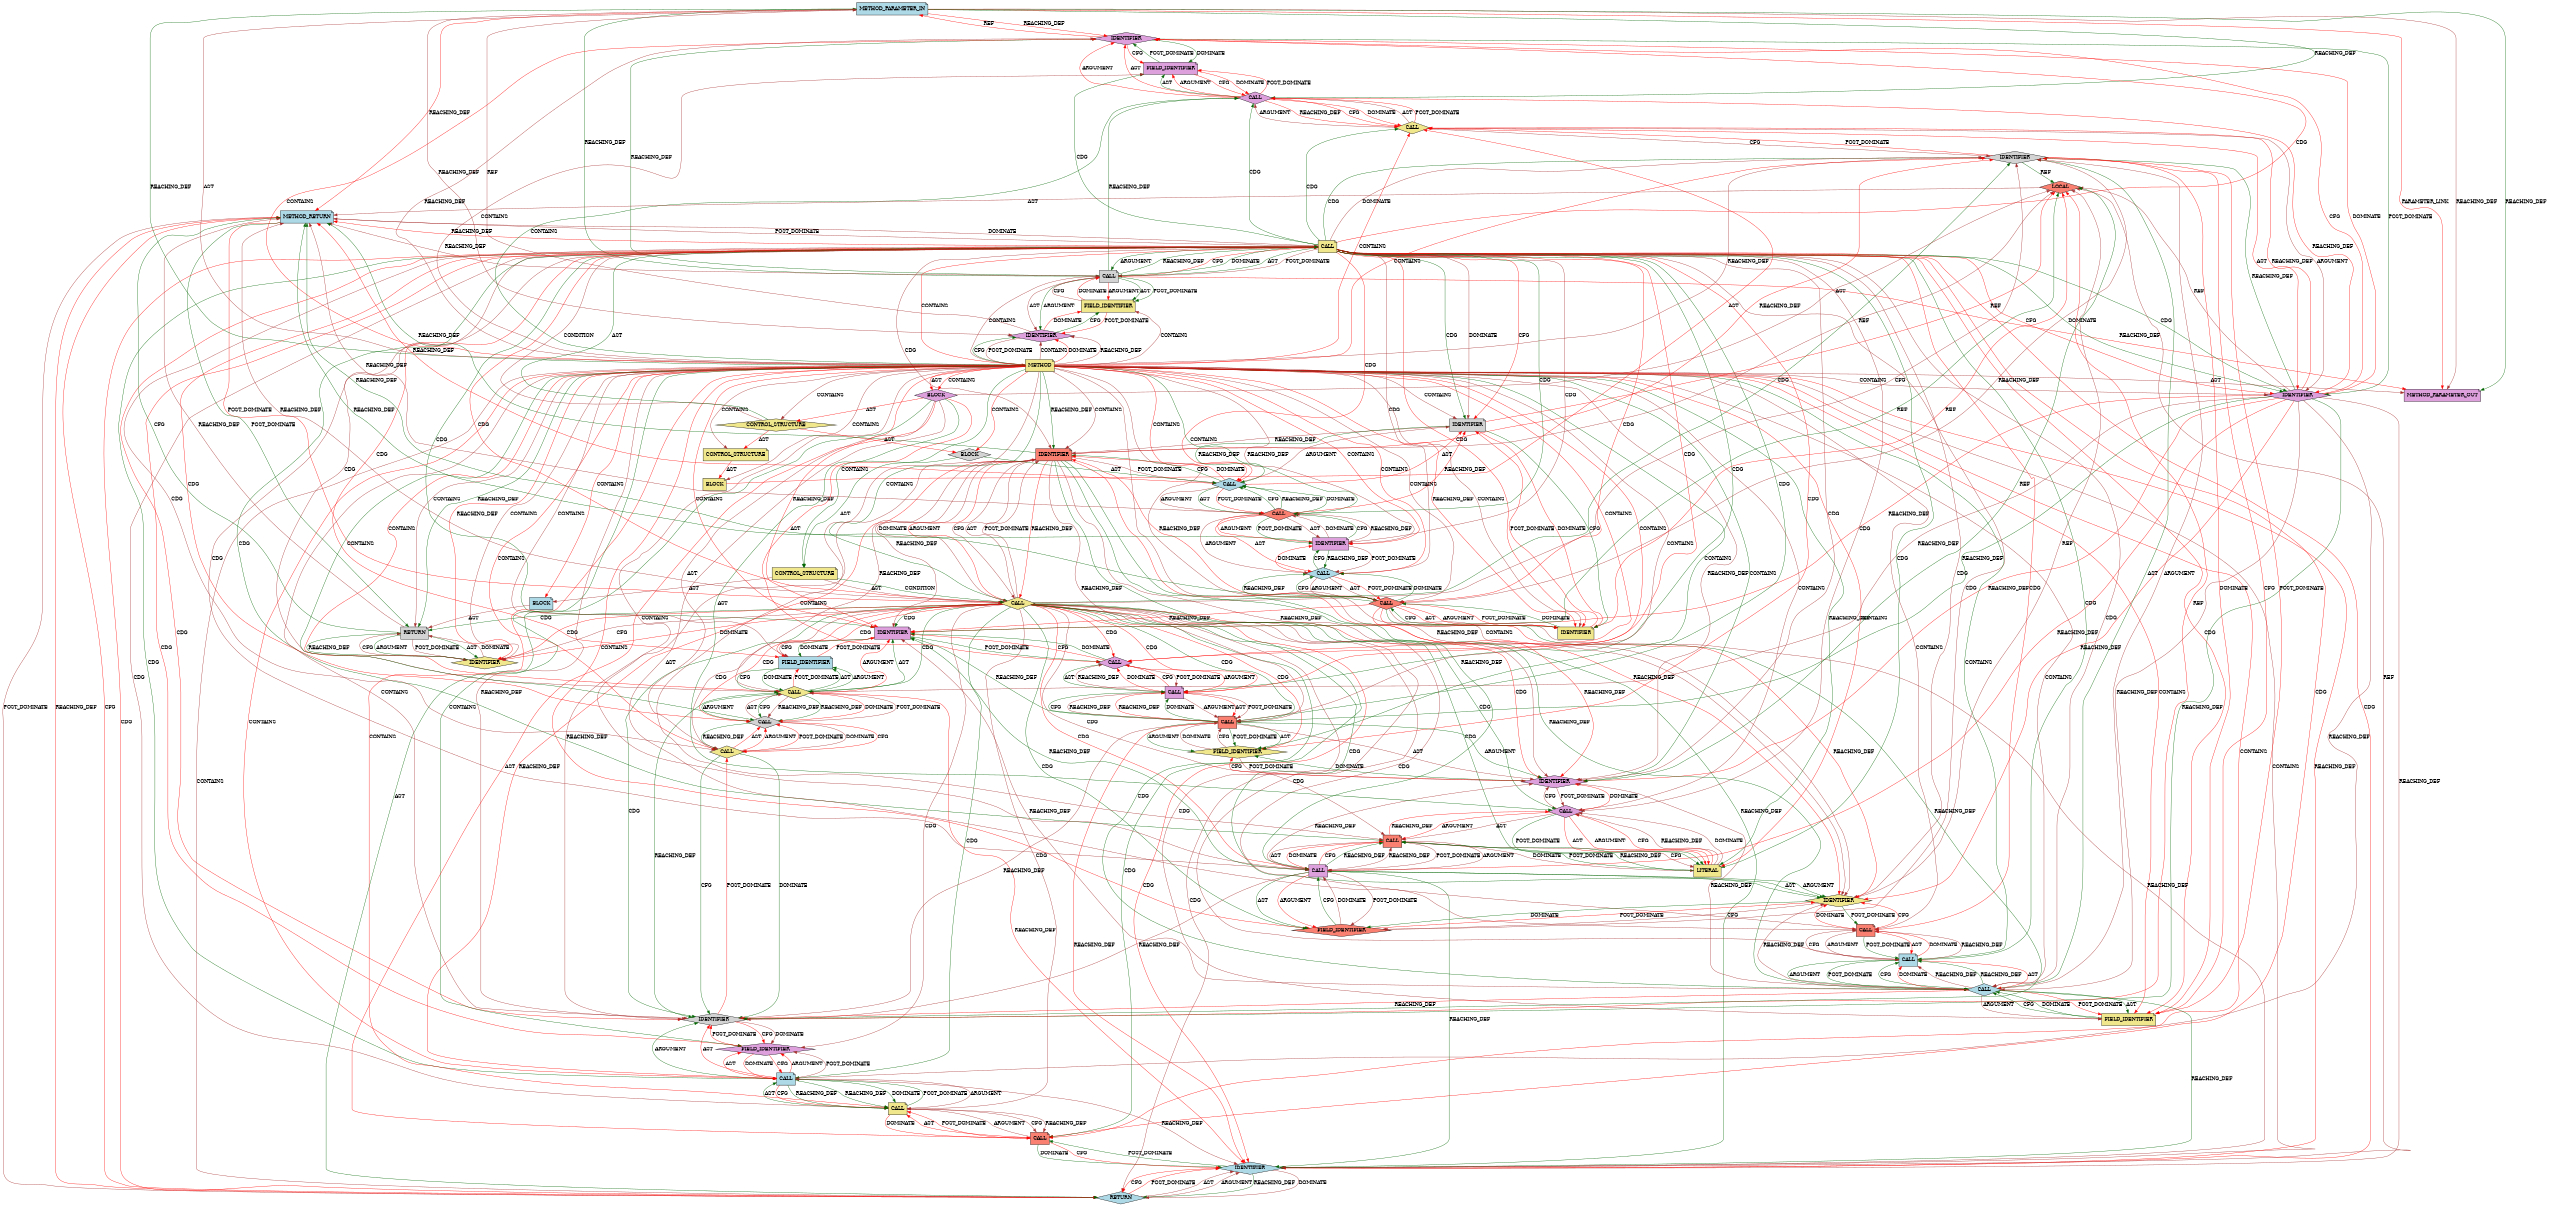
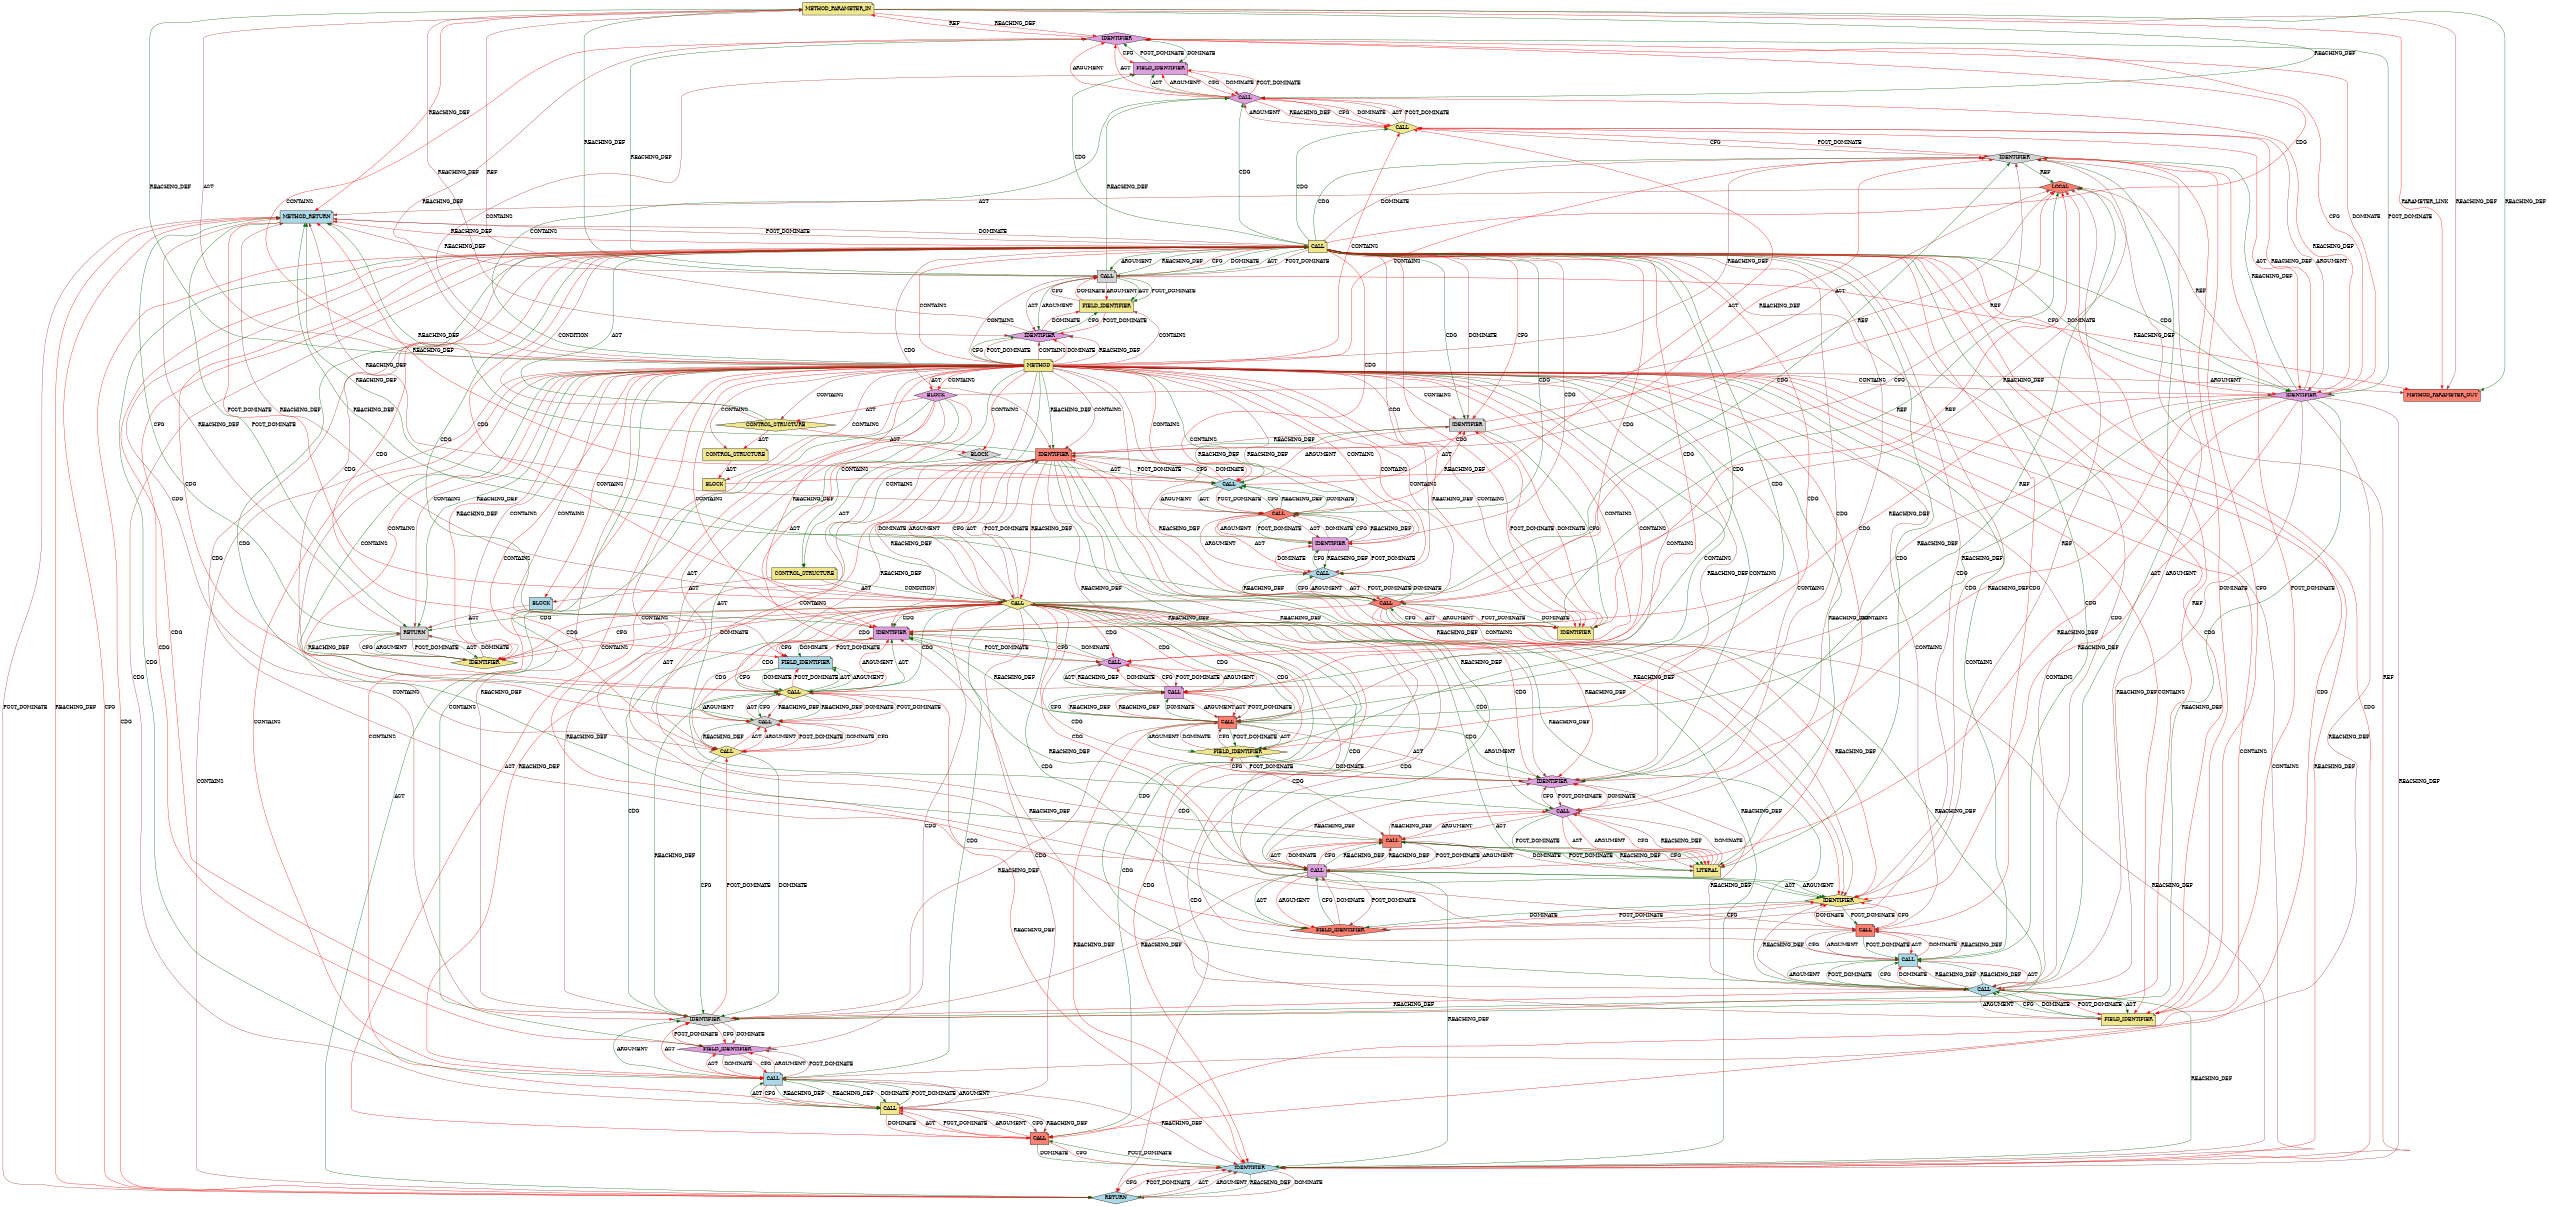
node "METHOD_PARAMETER_IN": fillcolor lightblue -> khaki
edge "METHOD" -> "METHOD_PARAMETER_OUT": label "AST" -> "ARGUMENT"
node "METHOD_PARAMETER_OUT": fillcolor plum -> salmon
